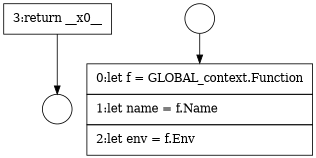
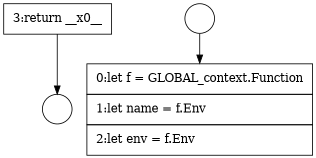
node "0:let f = GLOBAL_context.Function": text "1:let name = f.Name" -> "1:let name = f.Env"
